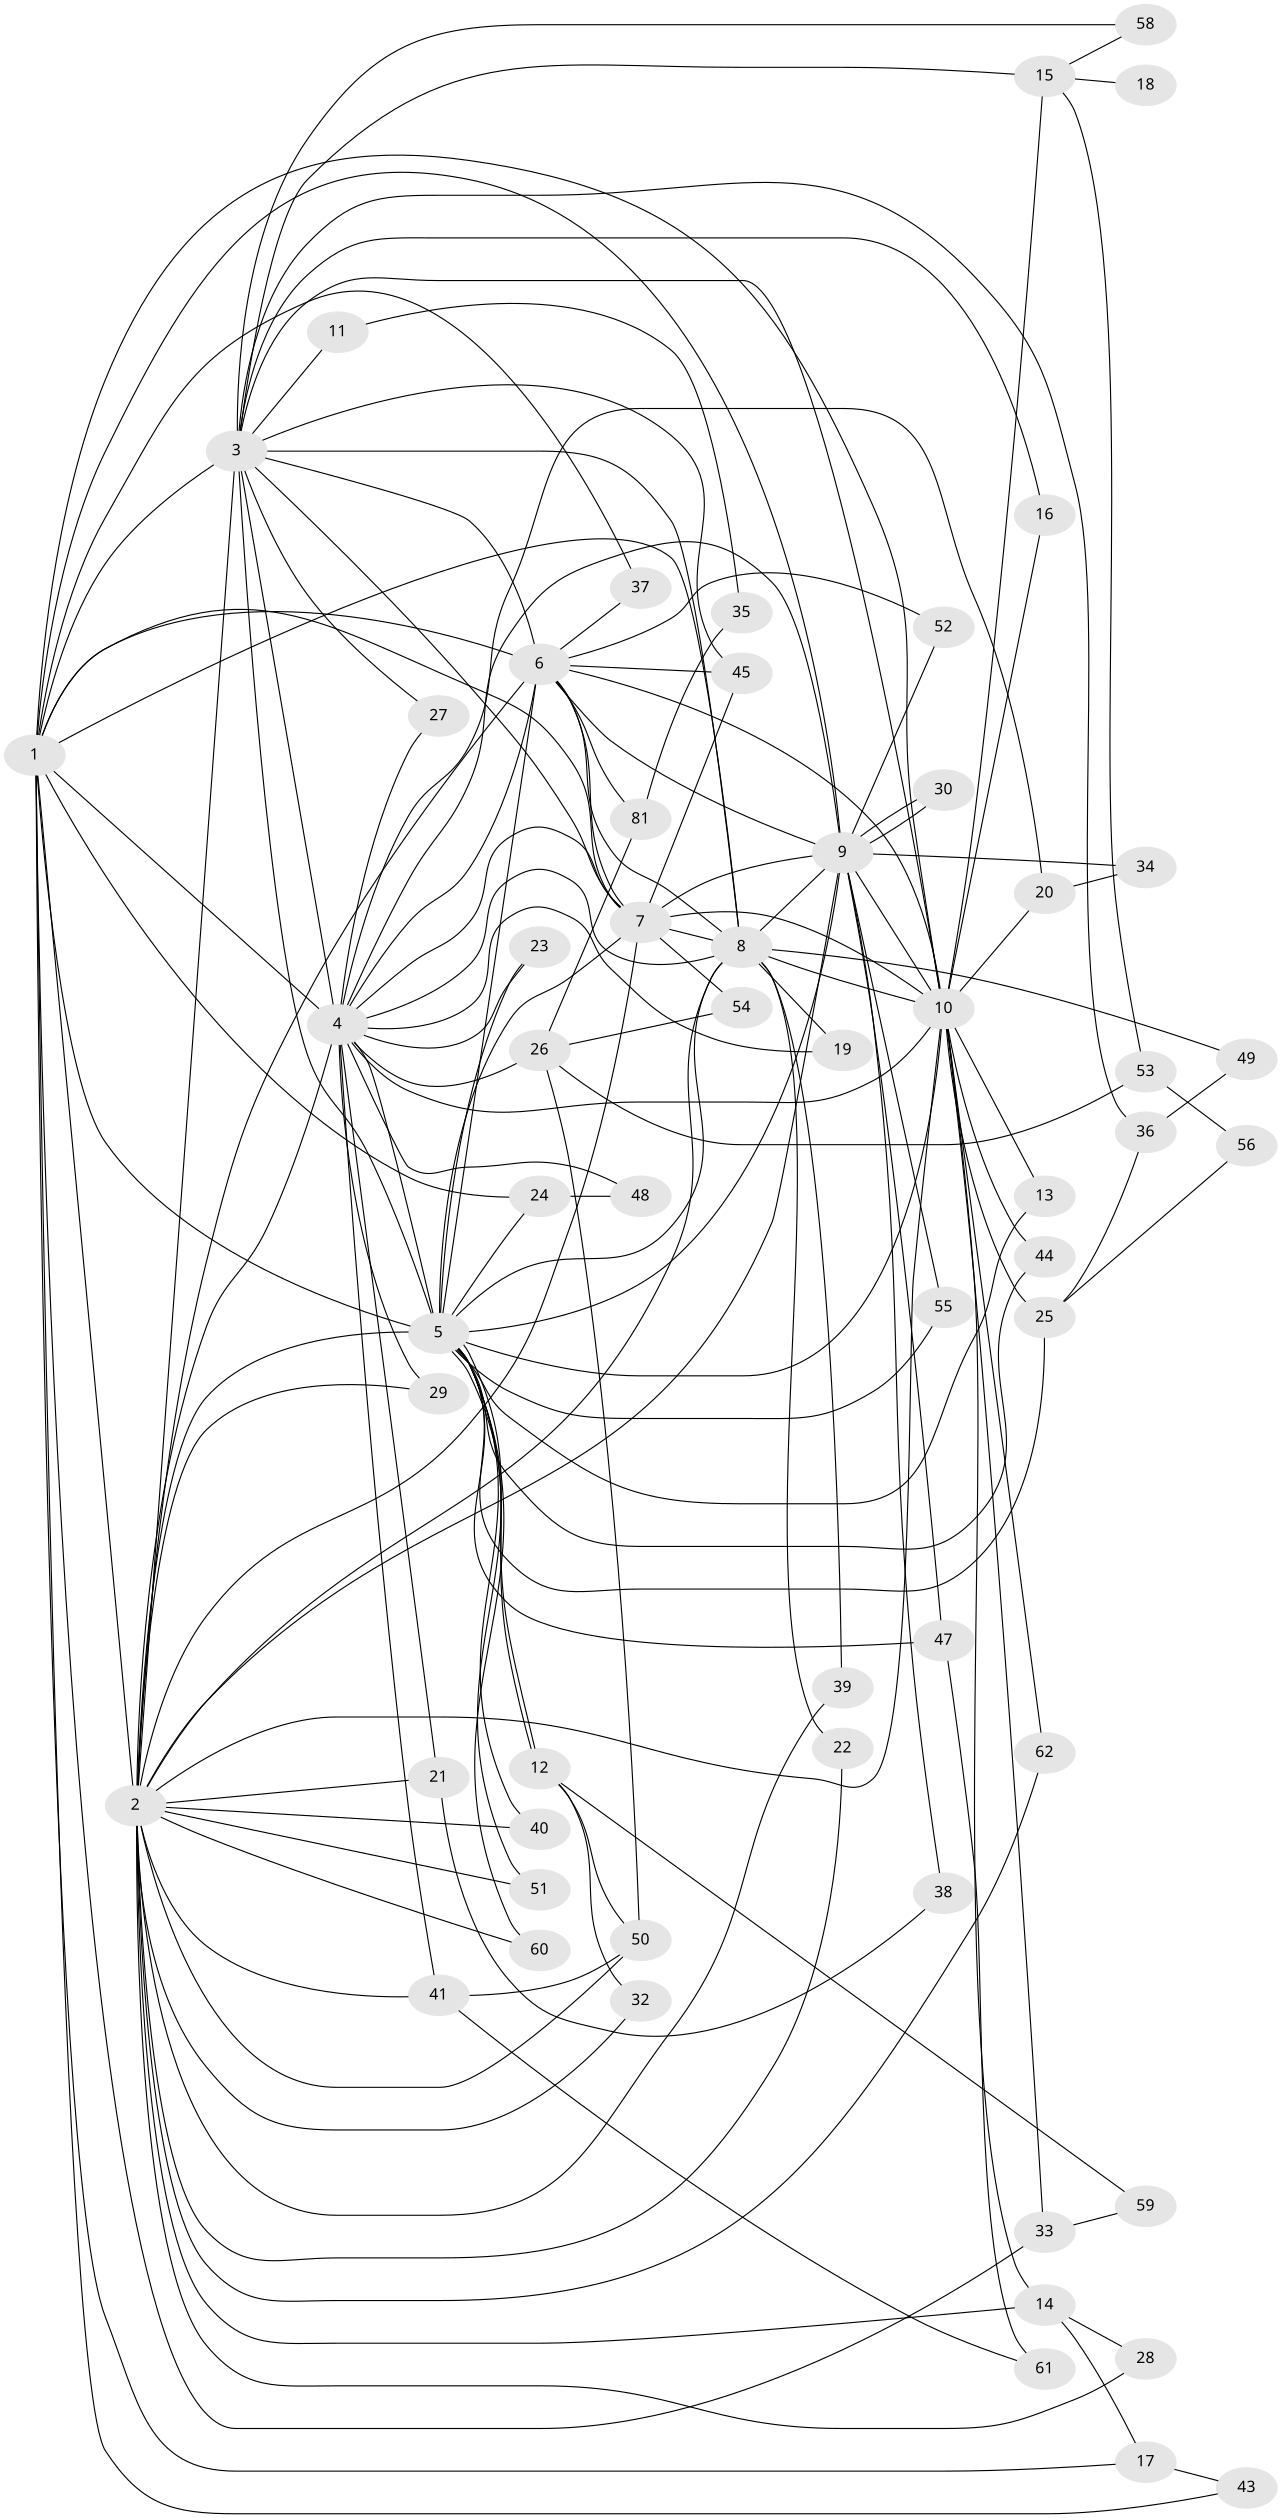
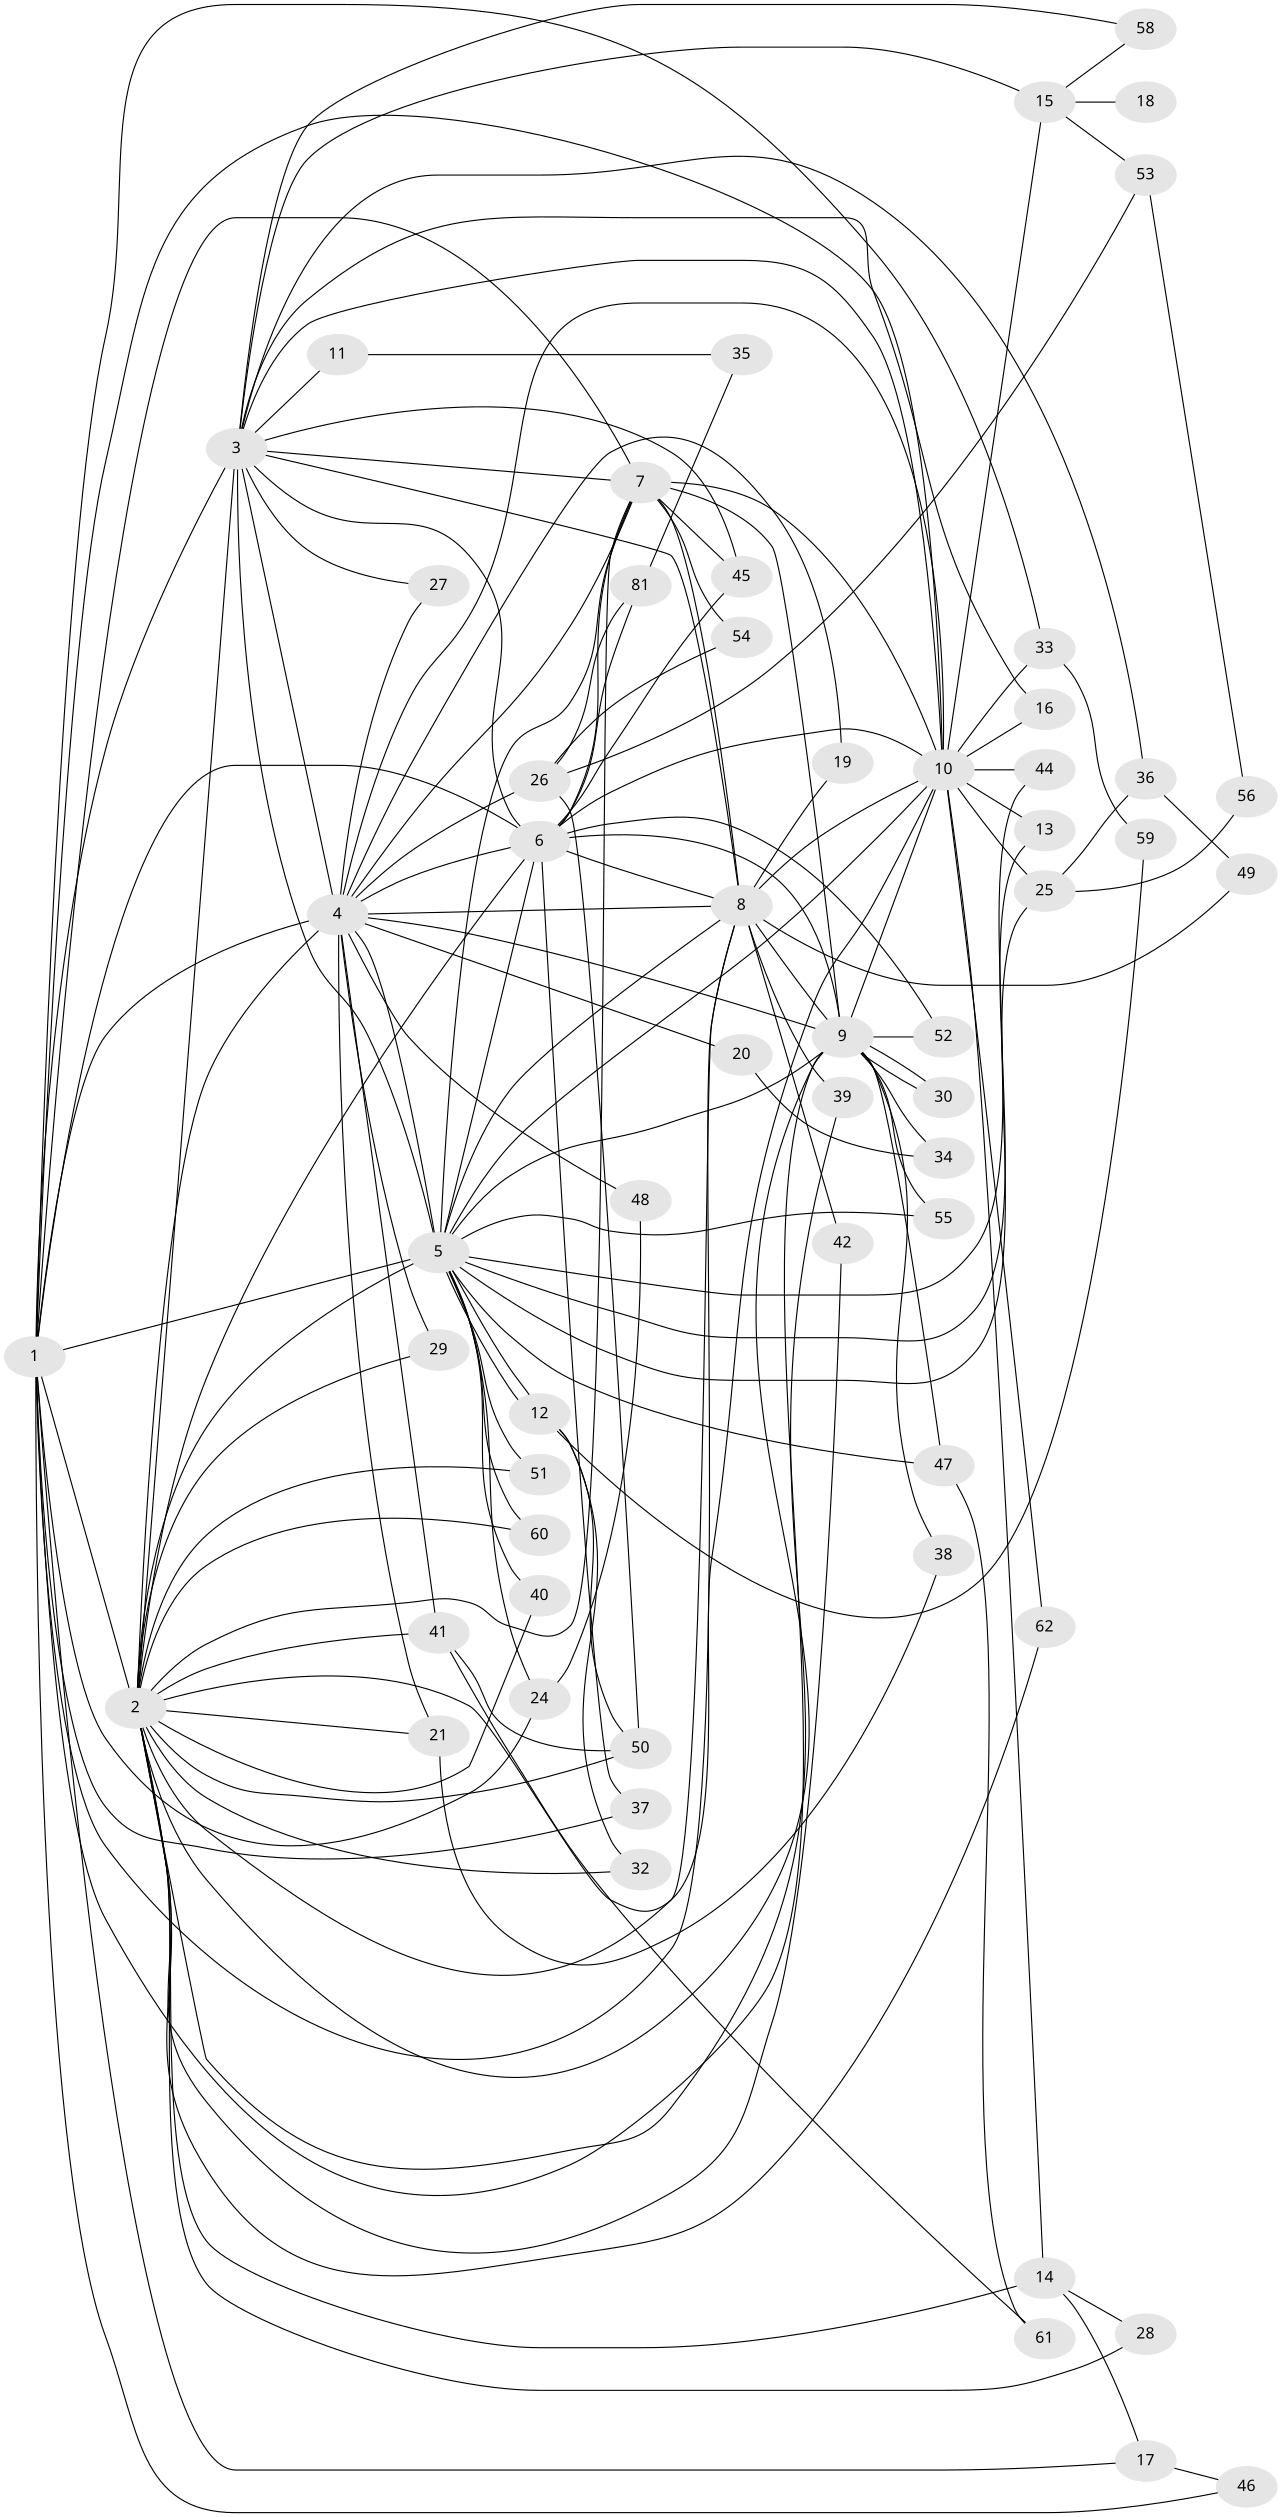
node "23": removed
edge "20" -- "10": removed
node "22": label "22" -> "42"
node "43": label "43" -> "46"
